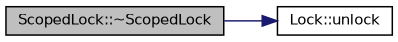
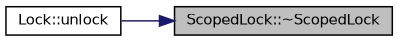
edge "ScopedLock::~ScopedLock" -> "Lock::unlock": reversed
